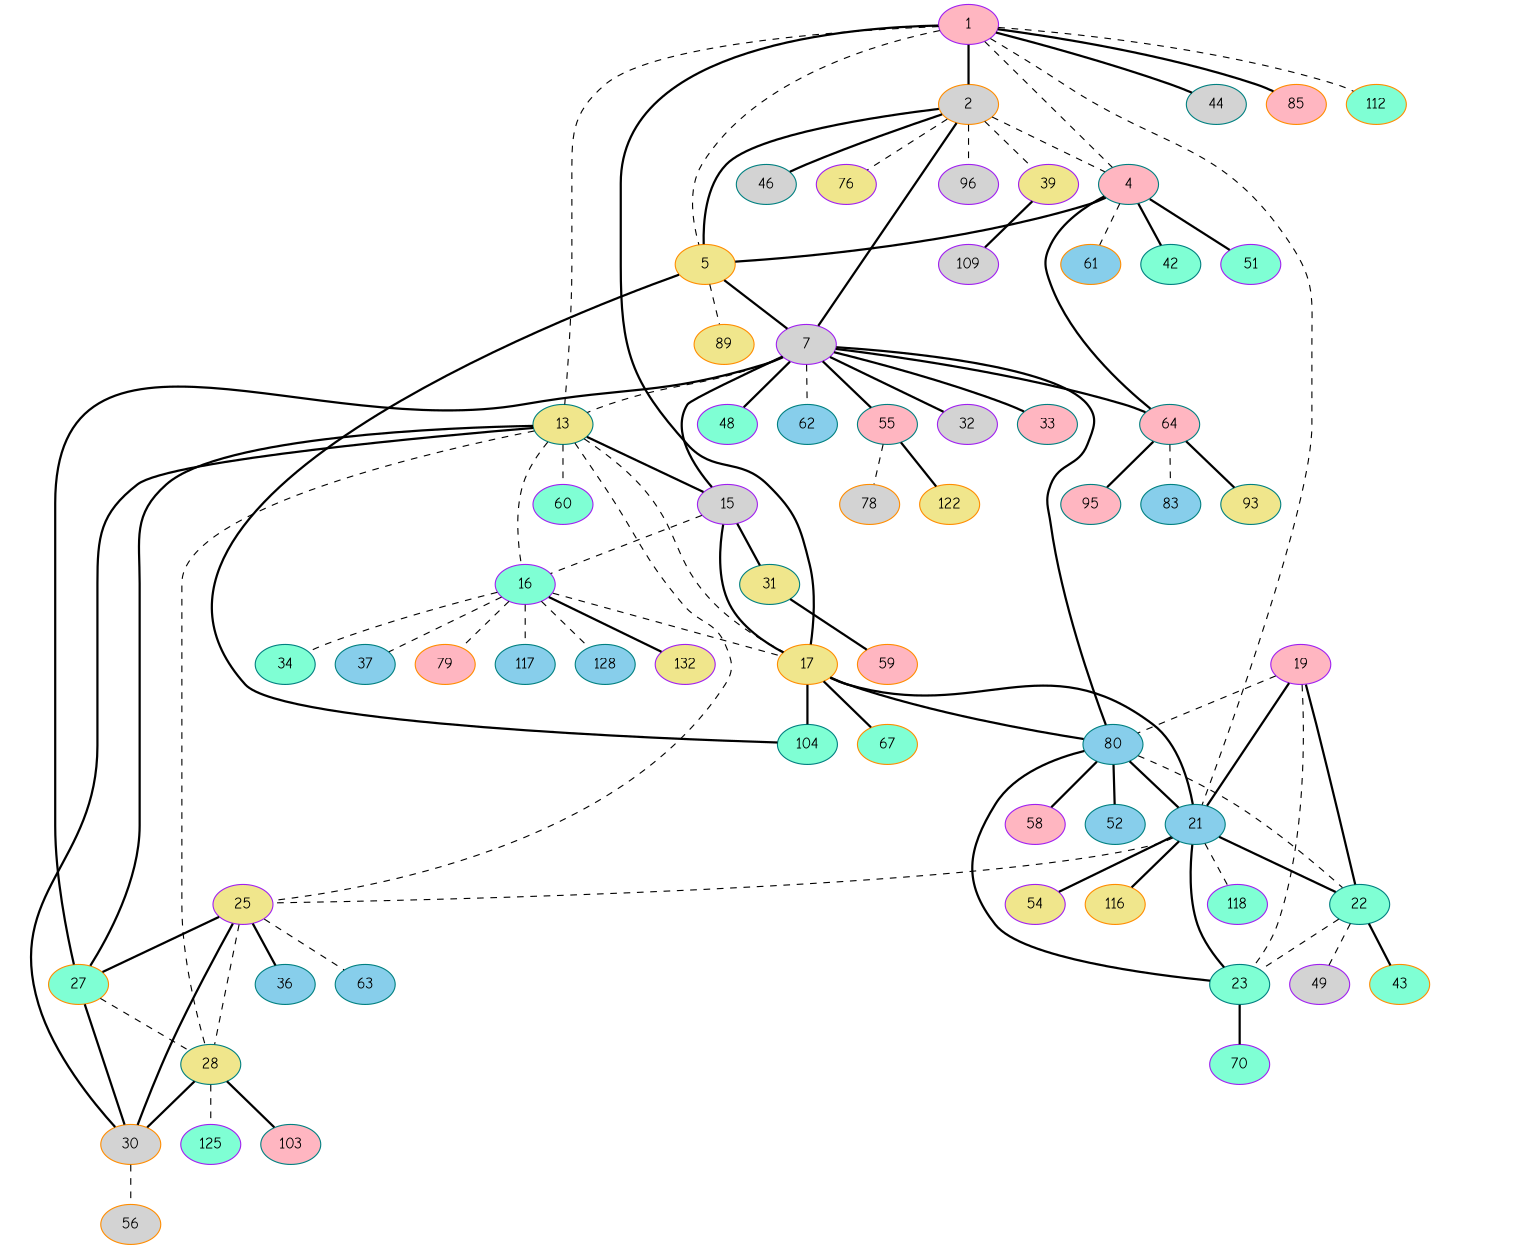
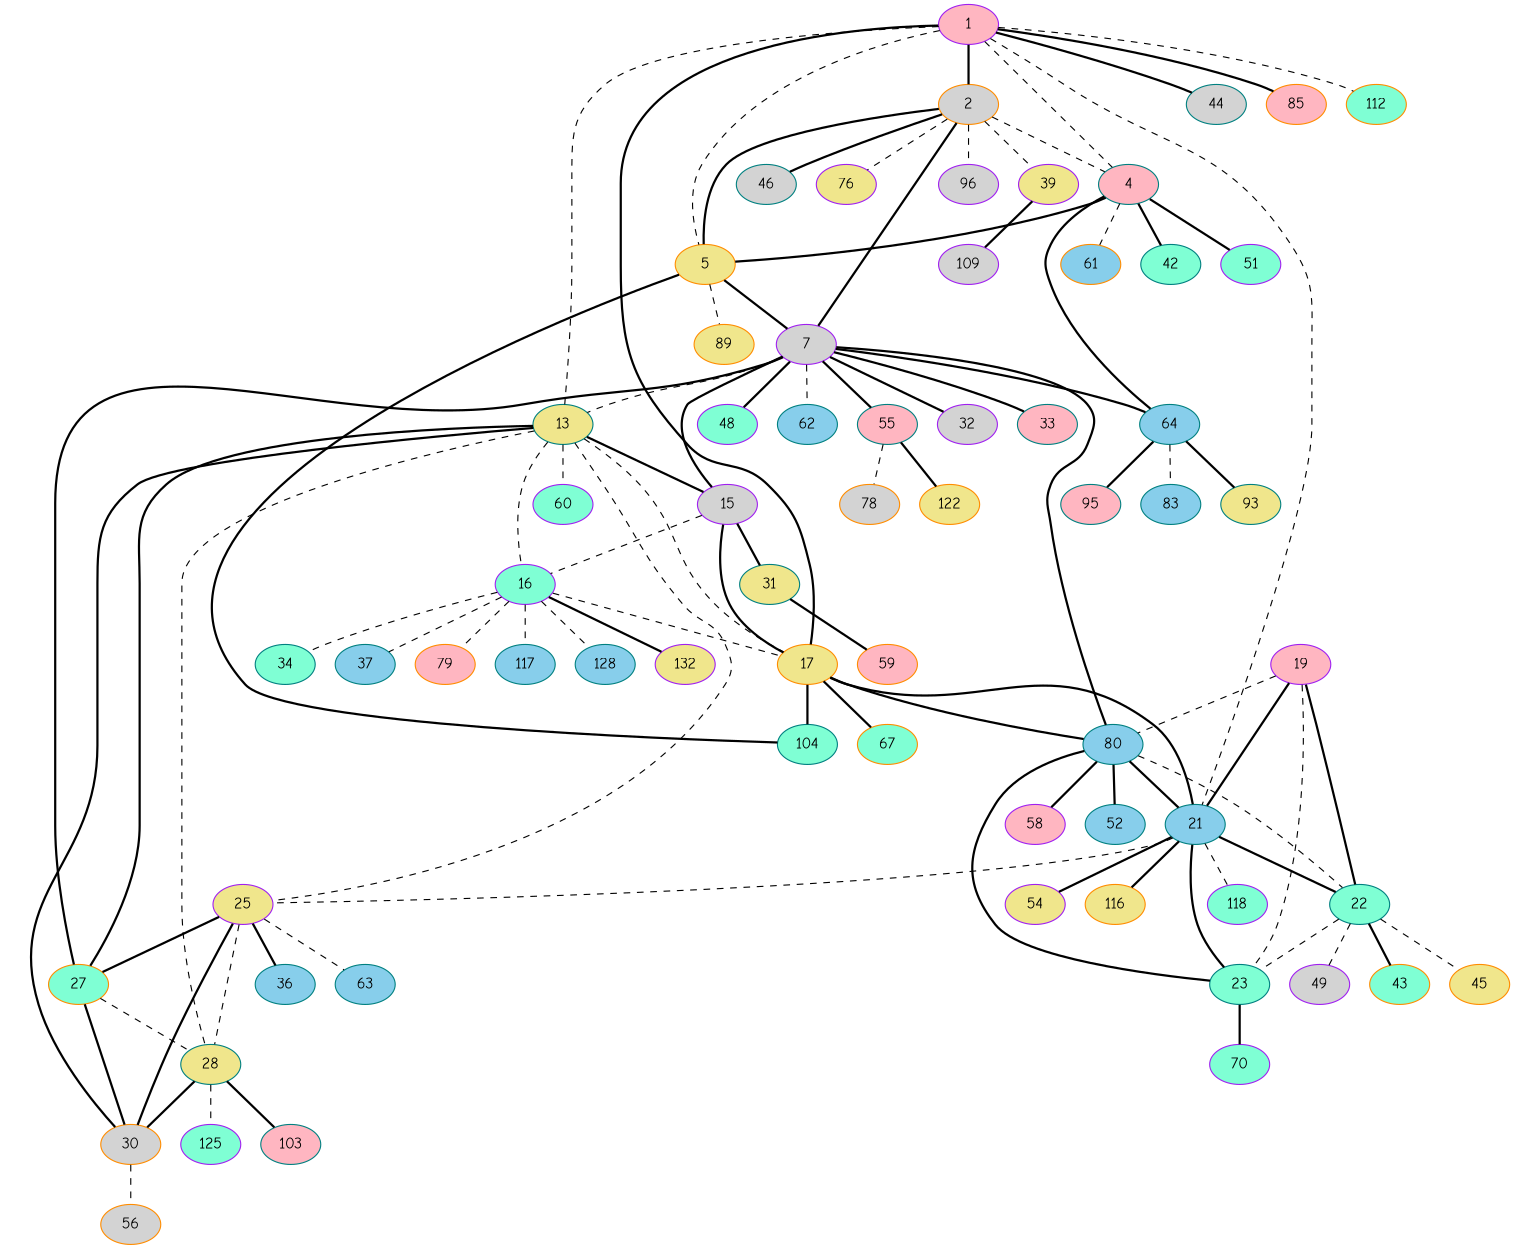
node "64": fillcolor lightpink -> skyblue
node "45": added
